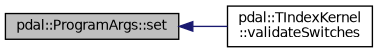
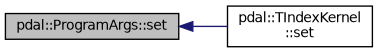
node "pdal::TIndexKernel ::validateSwitches": label "pdal::TIndexKernel ::validateSwitches" -> "pdal::TIndexKernel ::set"
